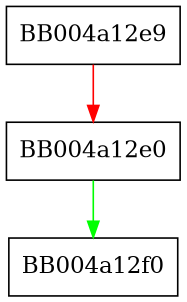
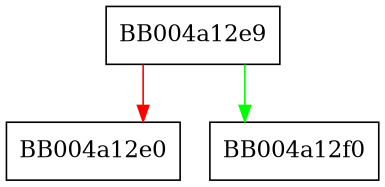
edge "BB004a12e0" -> "BB004a12f0": now "BB004a12e9" -> "BB004a12f0"
